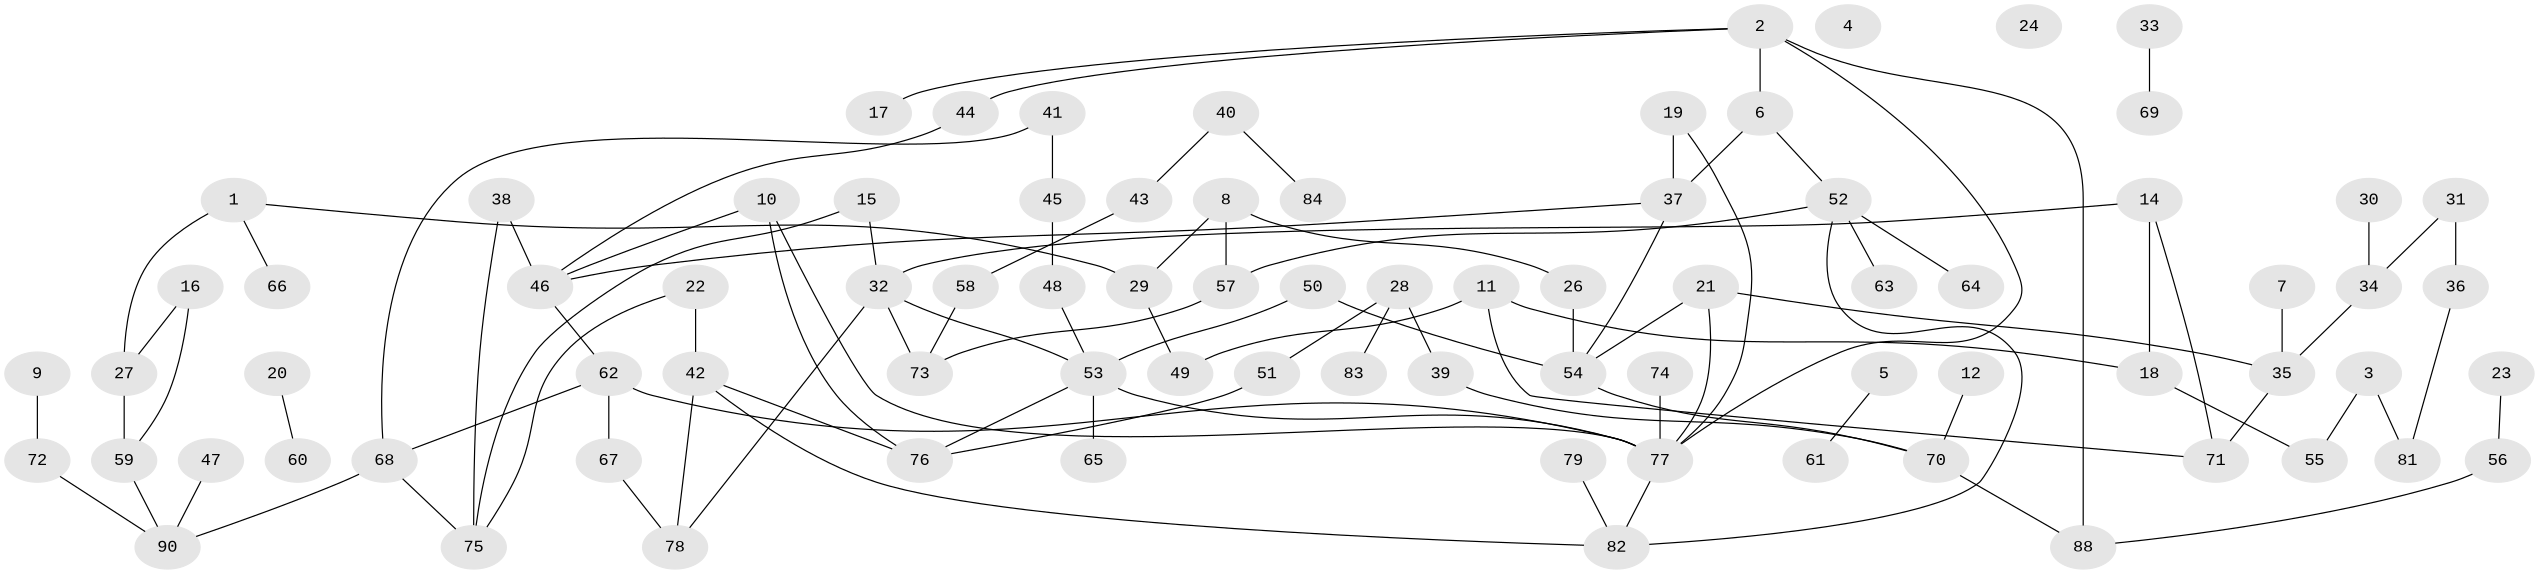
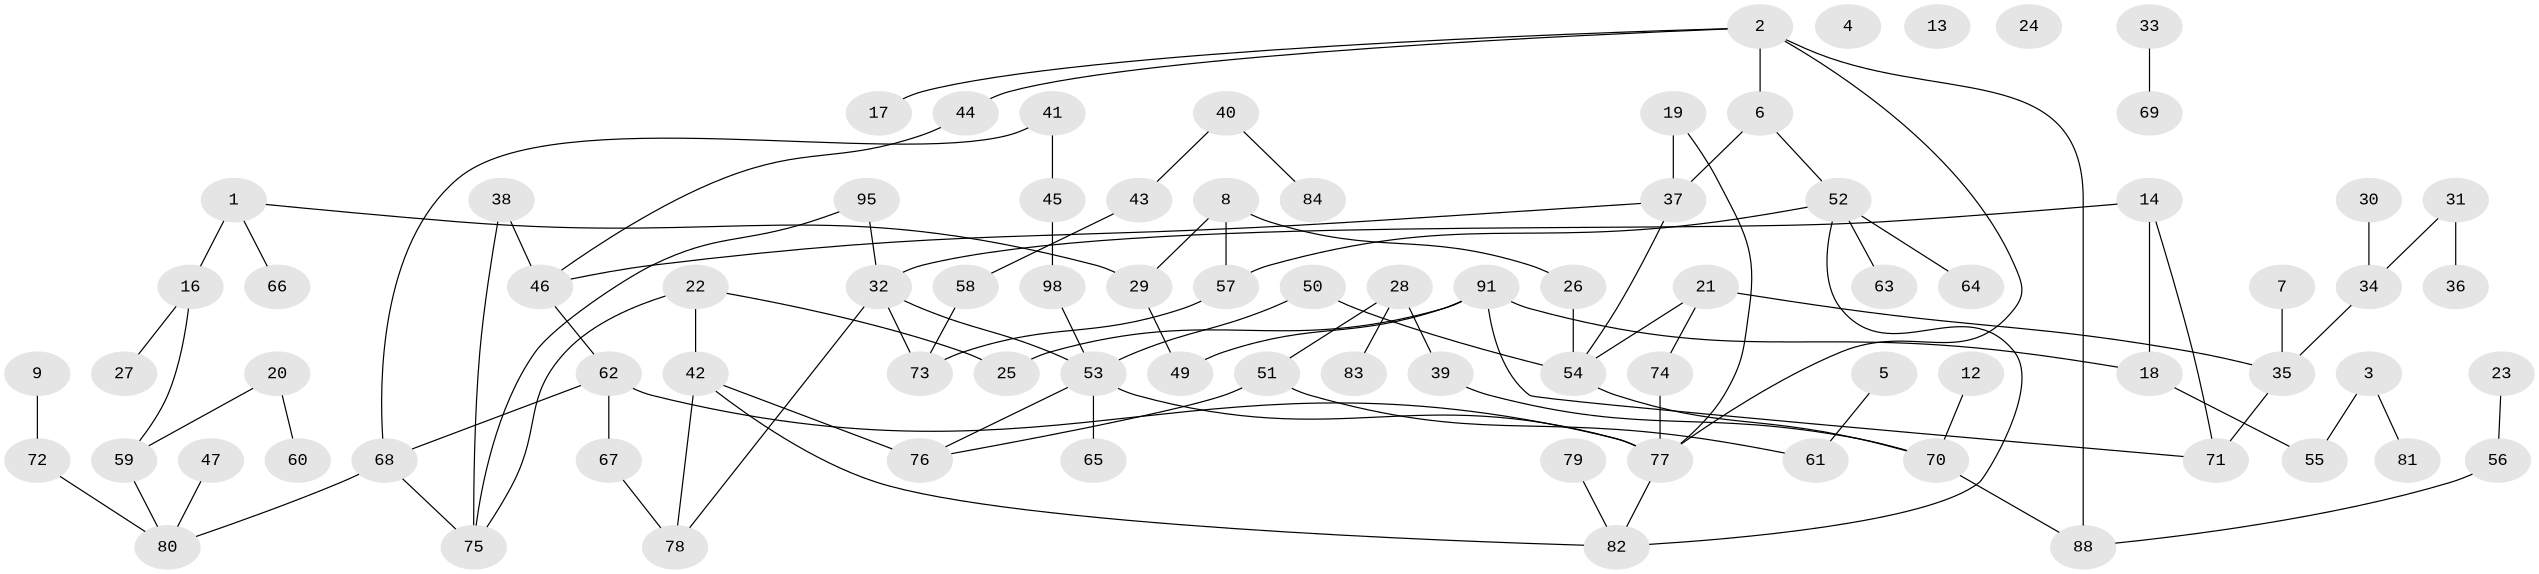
node "13": added
node "10": removed
node "15": label "15" -> "95"
edge "1" -- "27": now "1" -- "16"
node "48": label "48" -> "98"
node "11": label "11" -> "91"
node "25": added
edge "36" -- "81": removed
edge "21" -- "77": now "21" -- "74"
edge "27" -- "59": now "20" -- "59"
edge "51" -- "61": added
node "90": label "90" -> "80"
